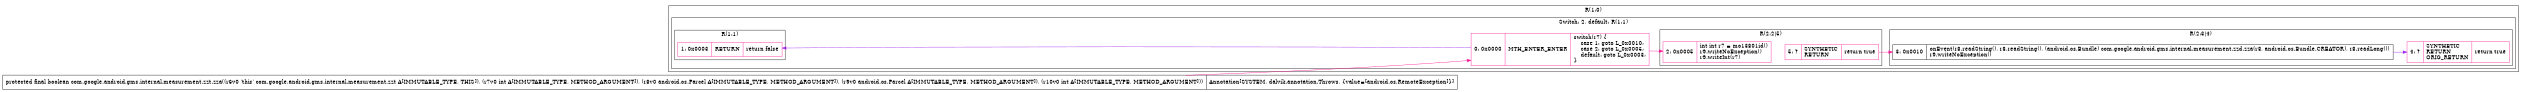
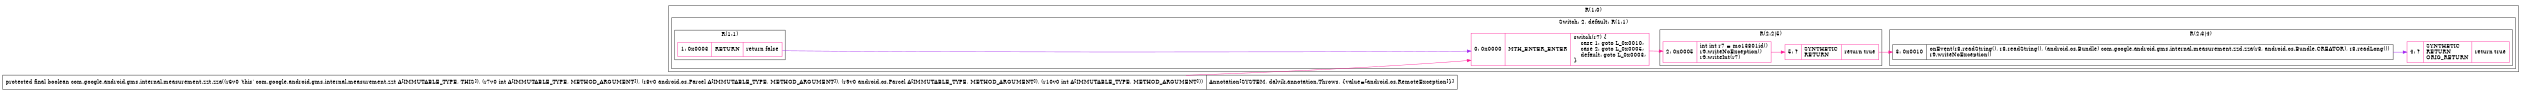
edge "0: 0x0000" -> "1: 0x0003": reversed
edge "2: 0x0005" -> "5: ?": added
